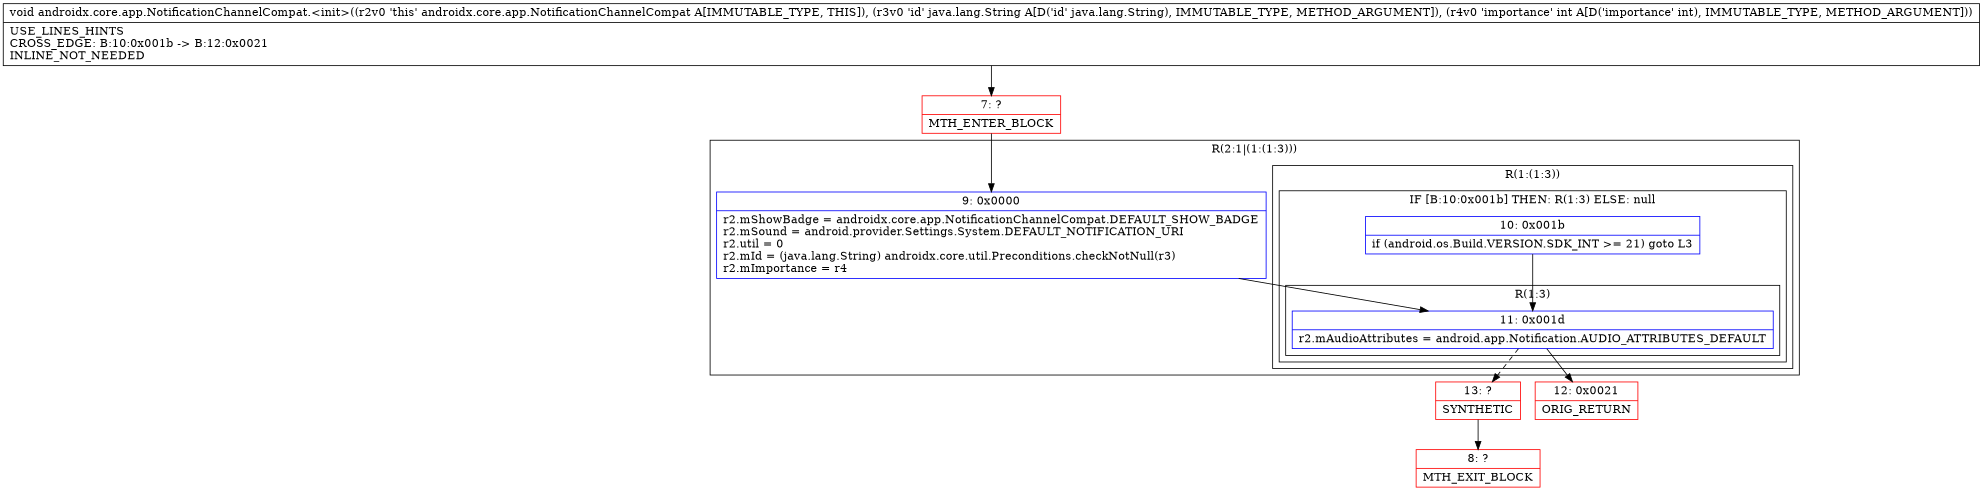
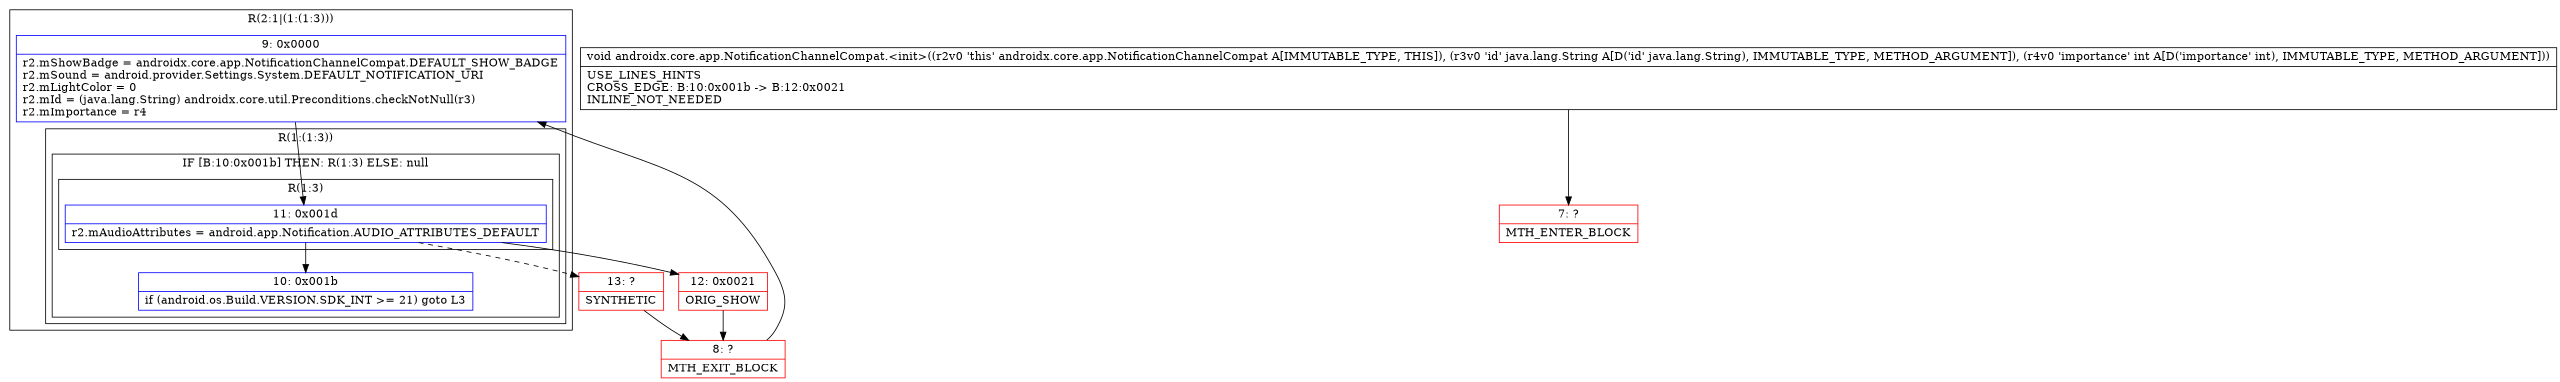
edge "7: ?" -> "9: 0x0000": now "8: ?" -> "9: 0x0000"
node "9: 0x0000": text "r2.util = 0" -> "r2.mLightColor = 0"
edge "10: 0x001b" -> "11: 0x001d": reversed
edge "12: 0x0021" -> "8: ?": added
node "12: 0x0021": text "ORIG_RETURN" -> "ORIG_SHOW"
